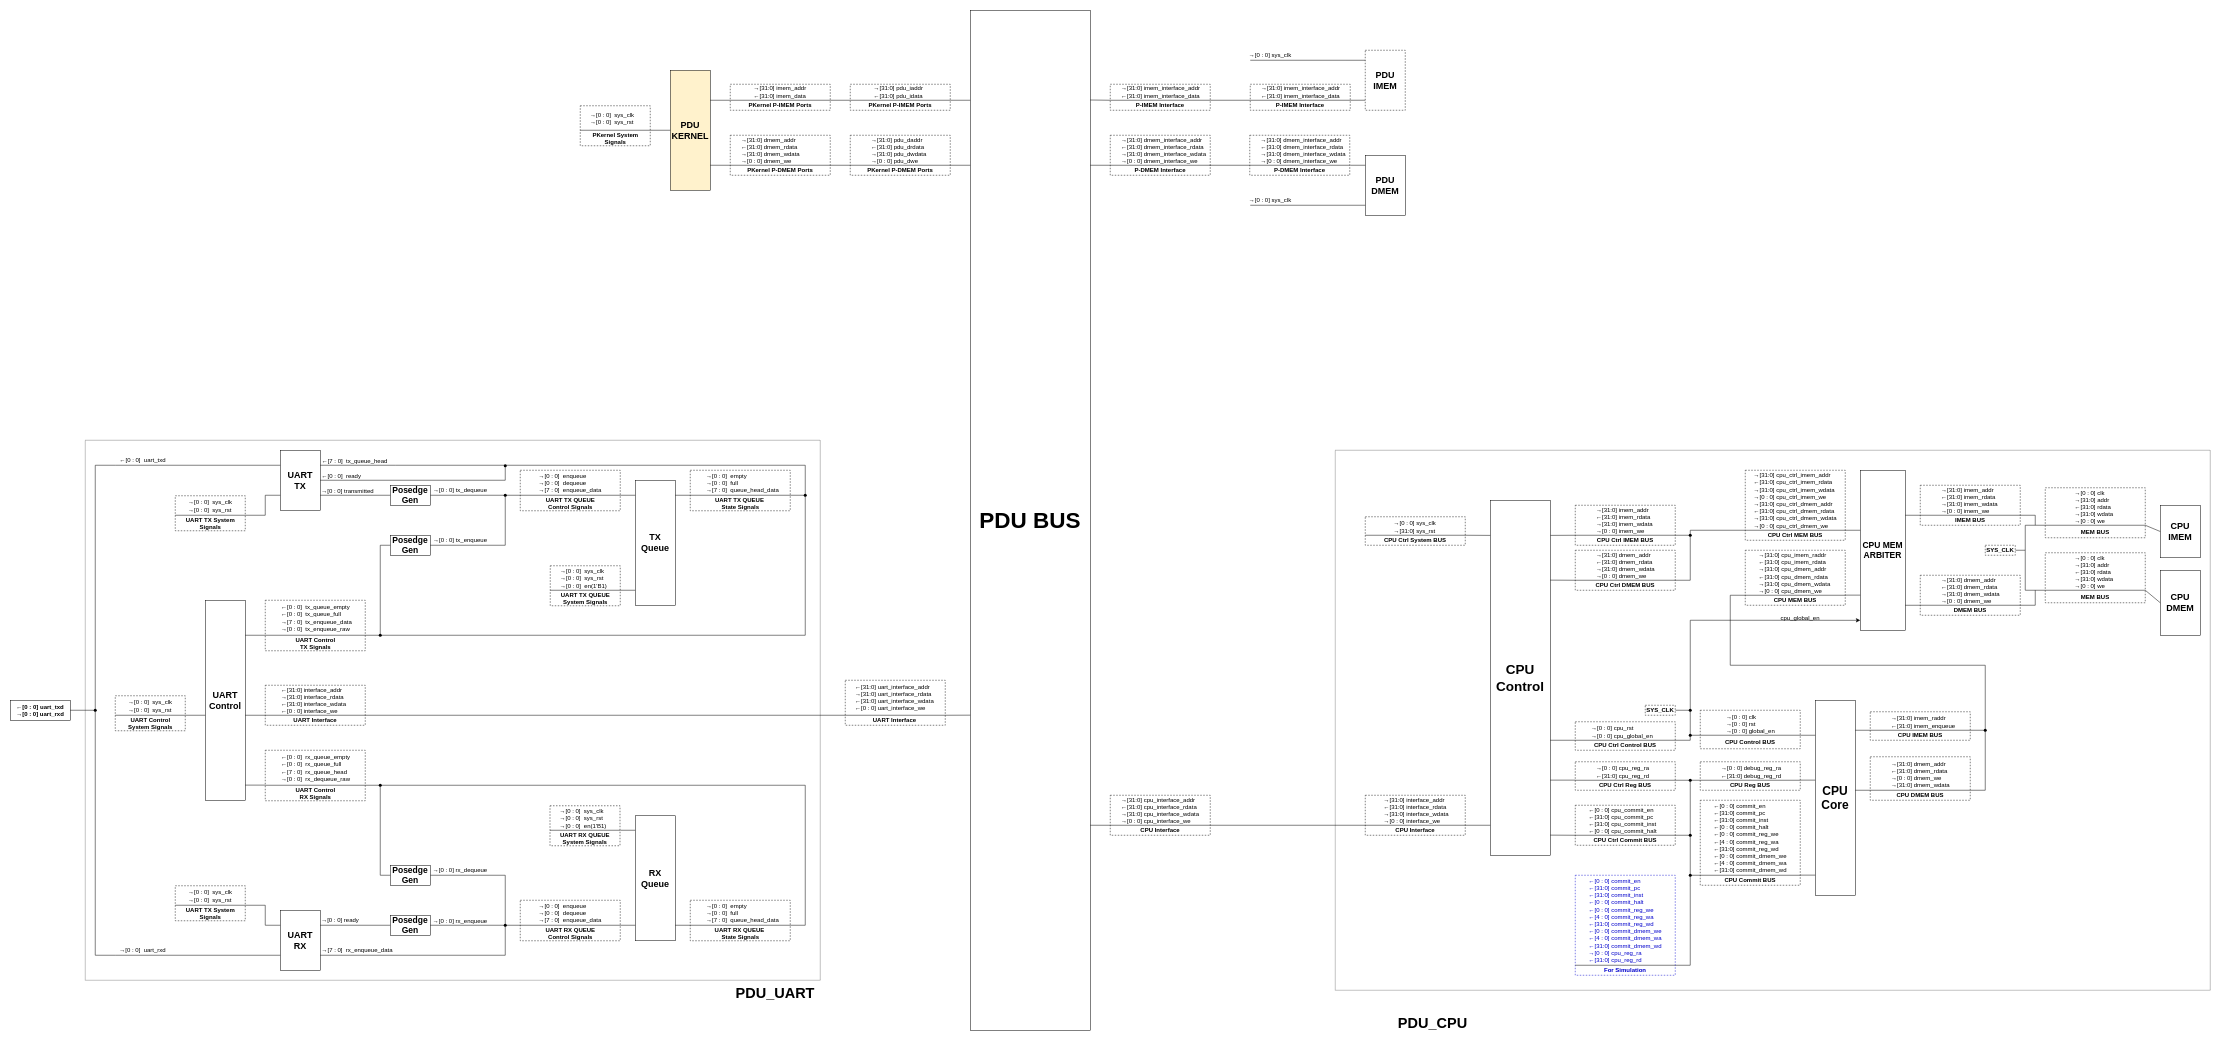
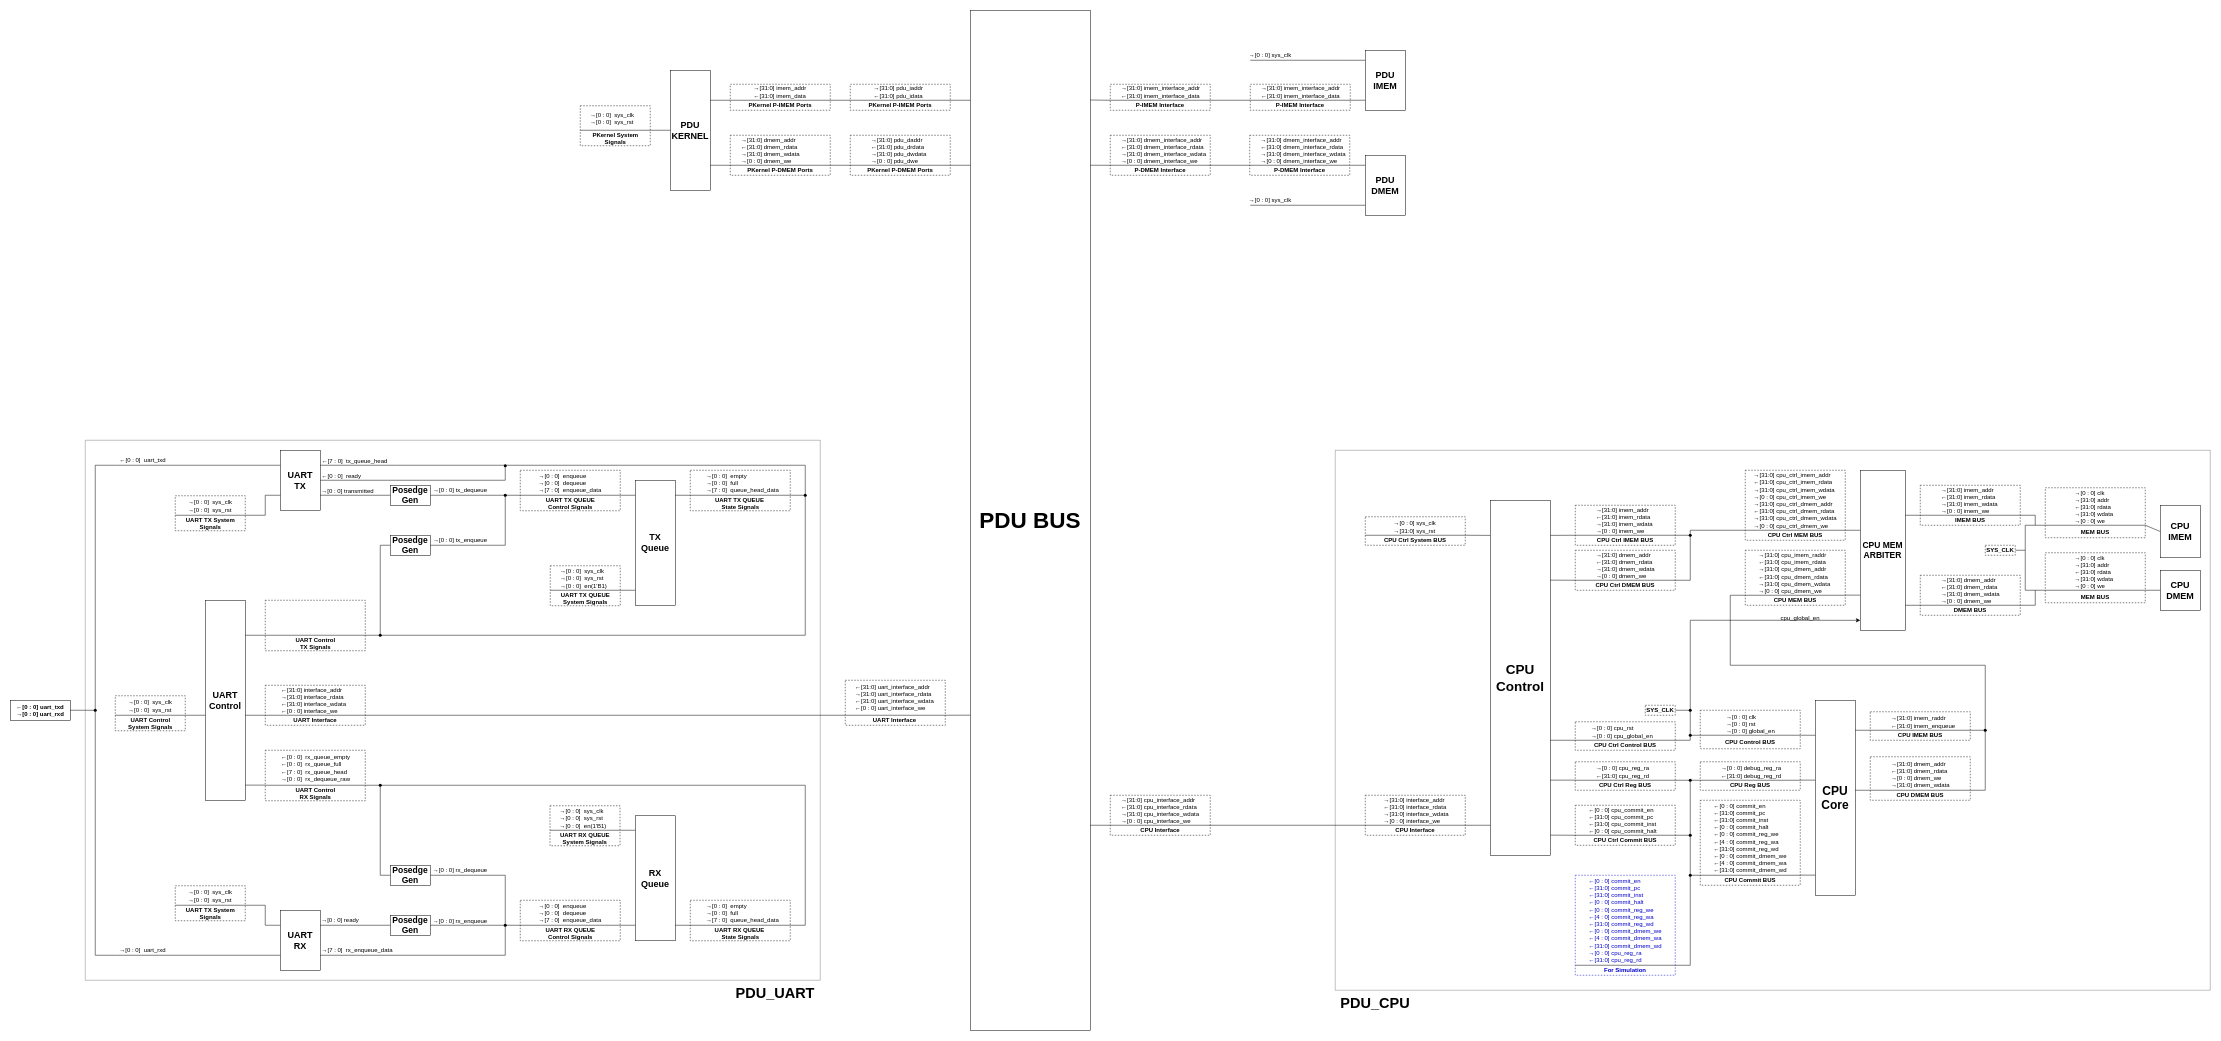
node "PDUIMEM": style dashed -> solid
node "PDUKERNEL": fillcolor #fff2cc -> #ffffff
node "CPU DMEM": size 40x65 -> 40x40
node "←[0 : 0] tx_queue_empty ←[0 : 0] tx_queue_full →[7 : 0] tx_enqueue_data →[0 : 0] tx_enqueue_raw": removed
node "PDU_CPU": moved (1433, 1023) -> (1375, 1003)
